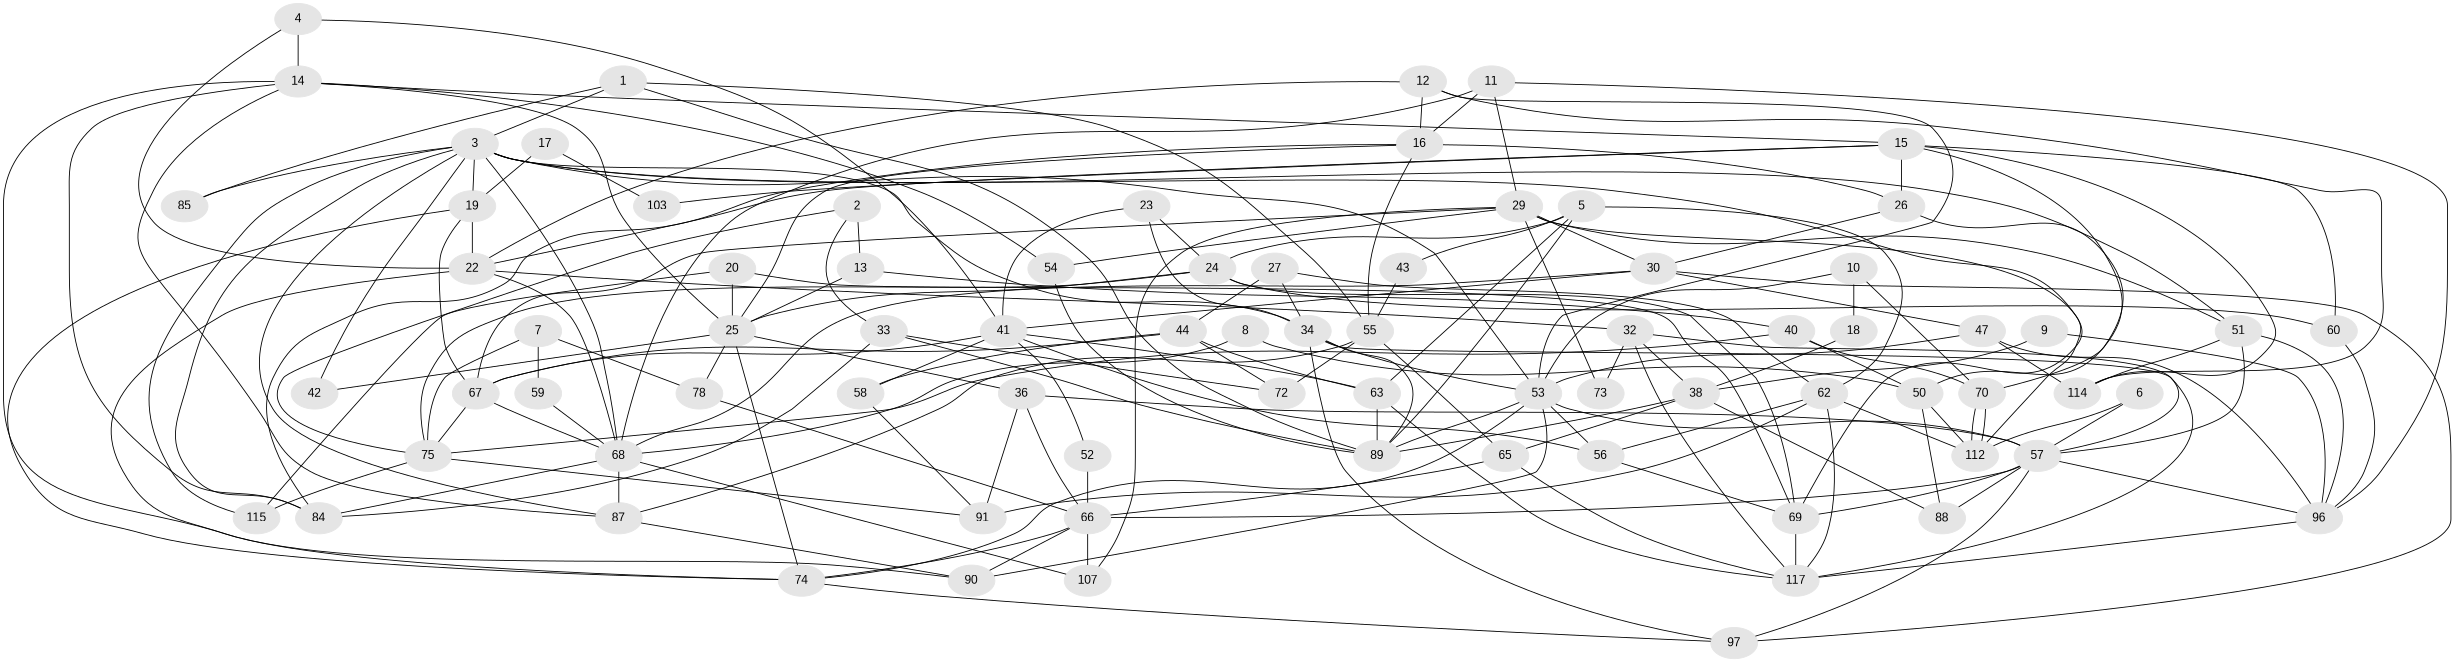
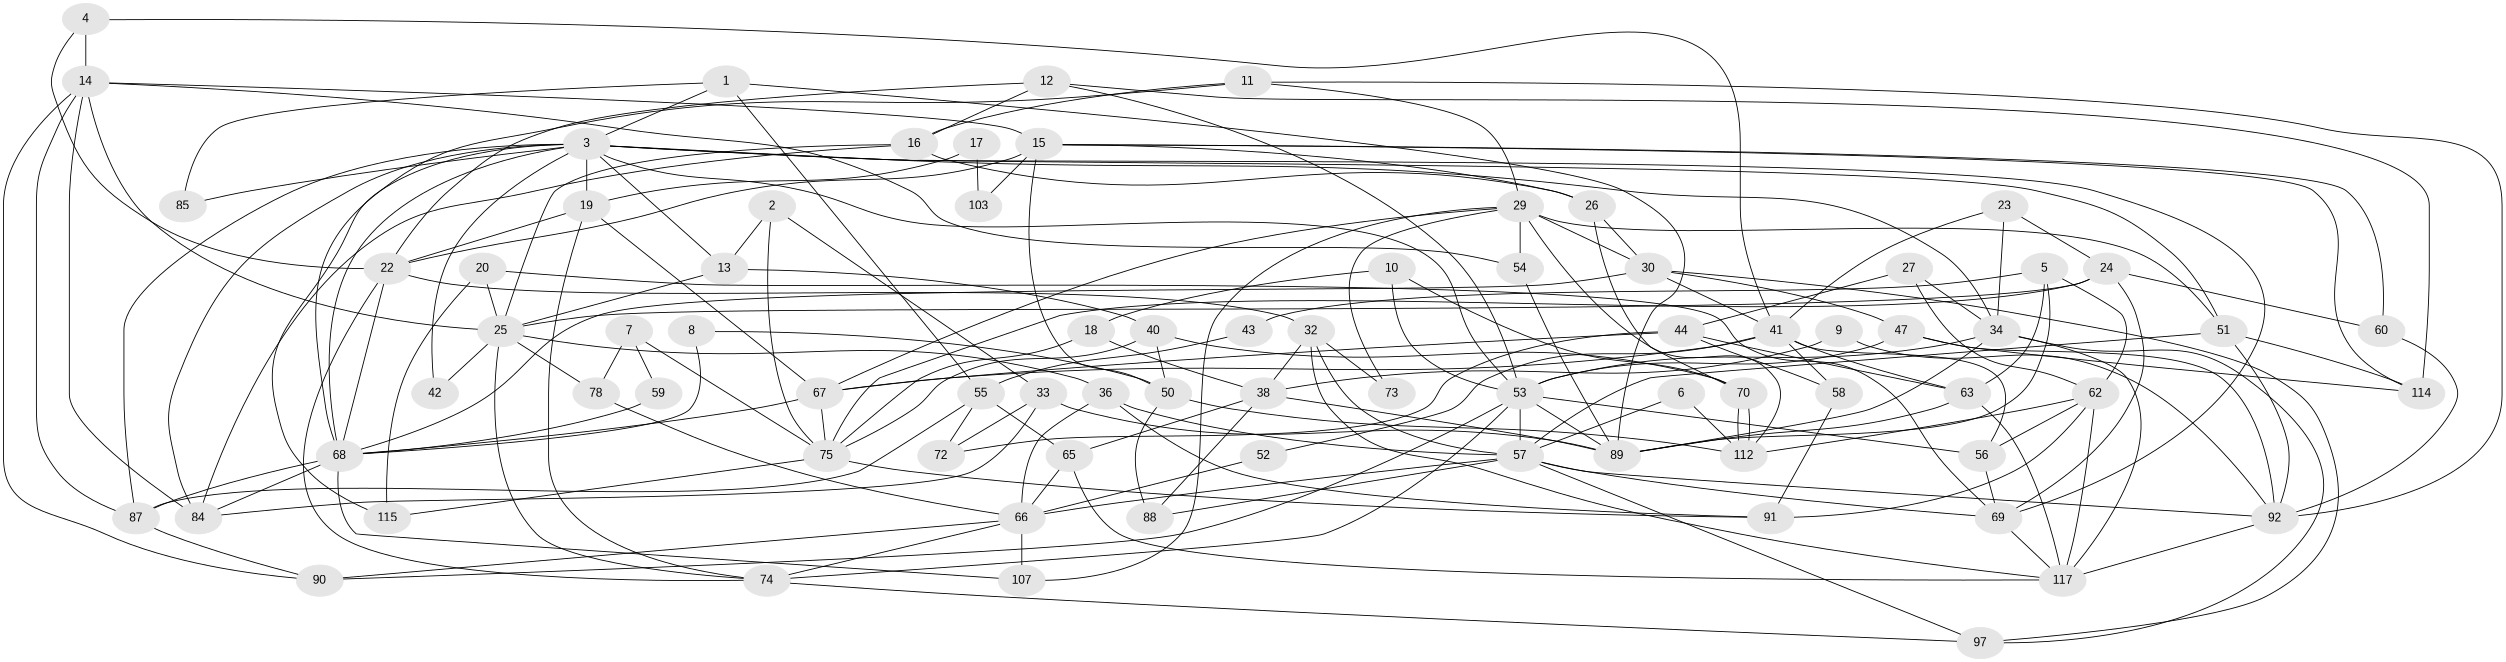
edge "3" -- "13": added
edge "16" -- "55": removed
edge "5" -- "24": removed
edge "18" -- "75": added
node "96": label "96" -> "92"
